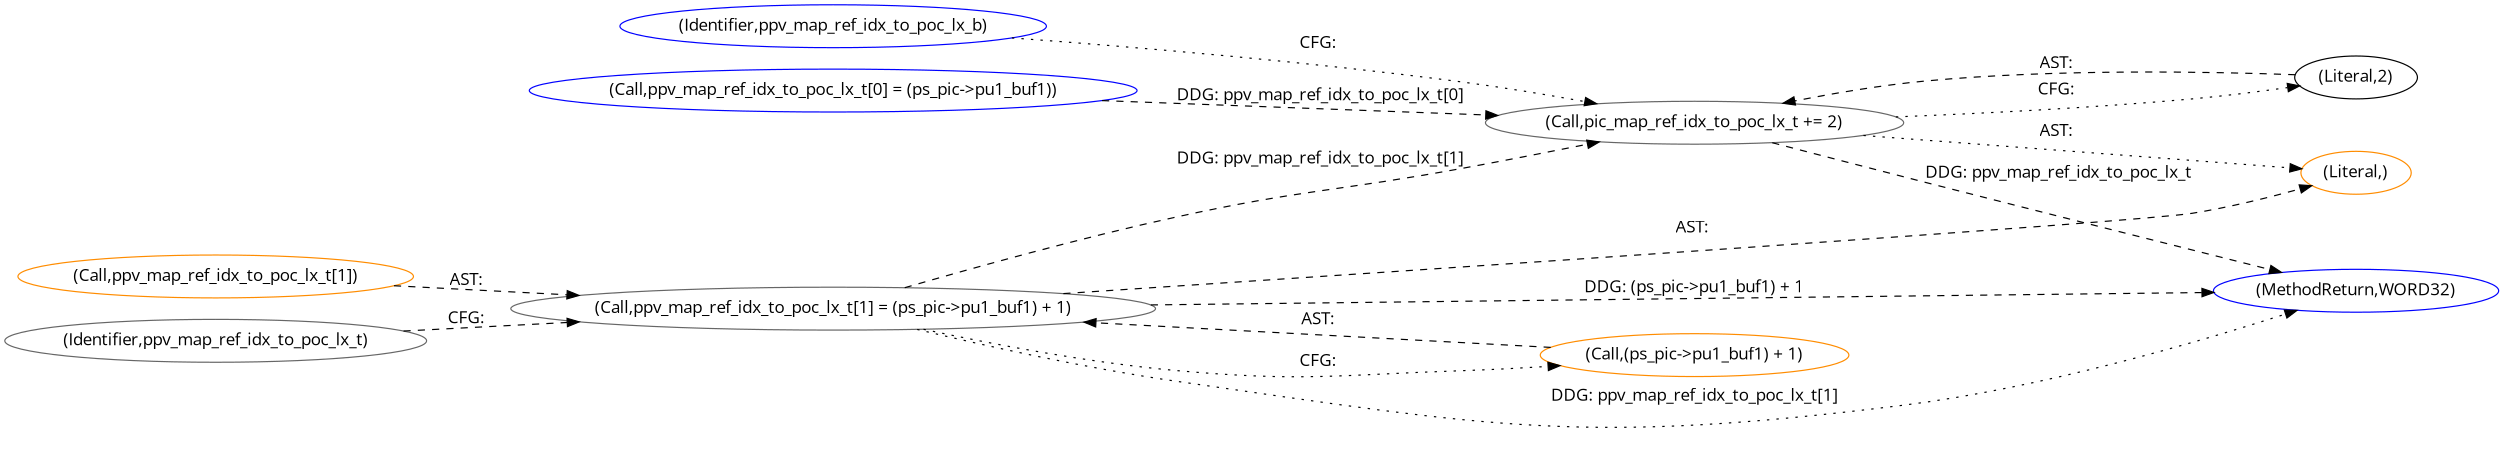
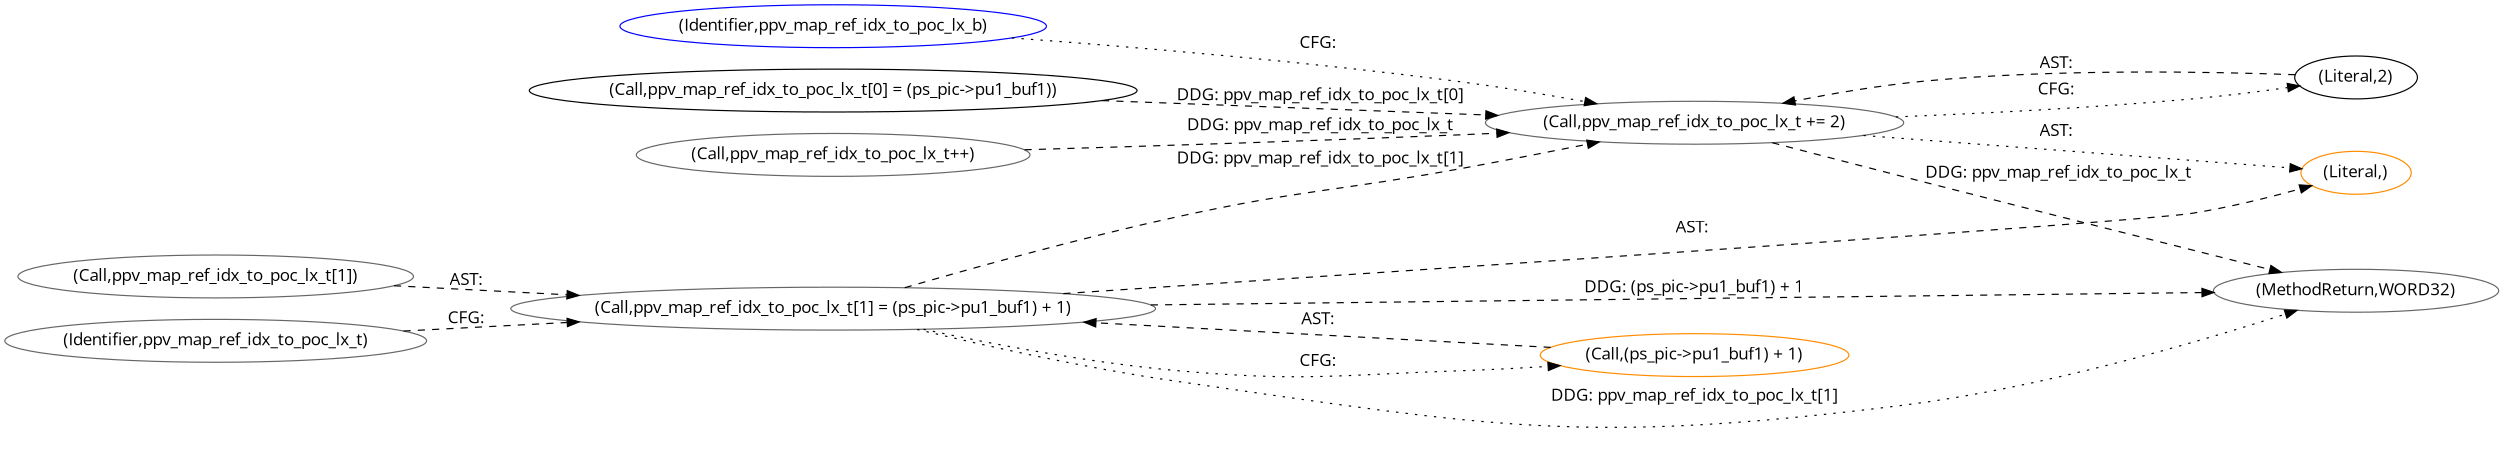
node "(Call,ppv_map_ref_idx_to_poc_lx_t[0] = (ps_pic->pu1_buf1))": color blue -> black
node "(Call,pic_map_ref_idx_to_poc_lx_t += 2)": label "(Call,pic_map_ref_idx_to_poc_lx_t += 2)" -> "(Call,ppv_map_ref_idx_to_poc_lx_t += 2)"
node "(Call,ppv_map_ref_idx_to_poc_lx_t++)": added
node "(Call,ppv_map_ref_idx_to_poc_lx_t[1])": color darkorange -> gray40
node "(MethodReturn,WORD32)": color blue -> gray40
